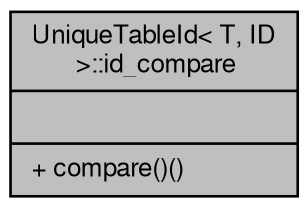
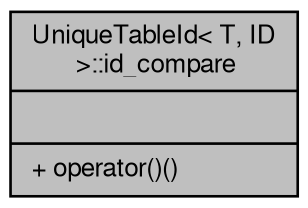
node "UniqueTableId< T, ID": text "+ compare()()" -> "+ operator()()"
